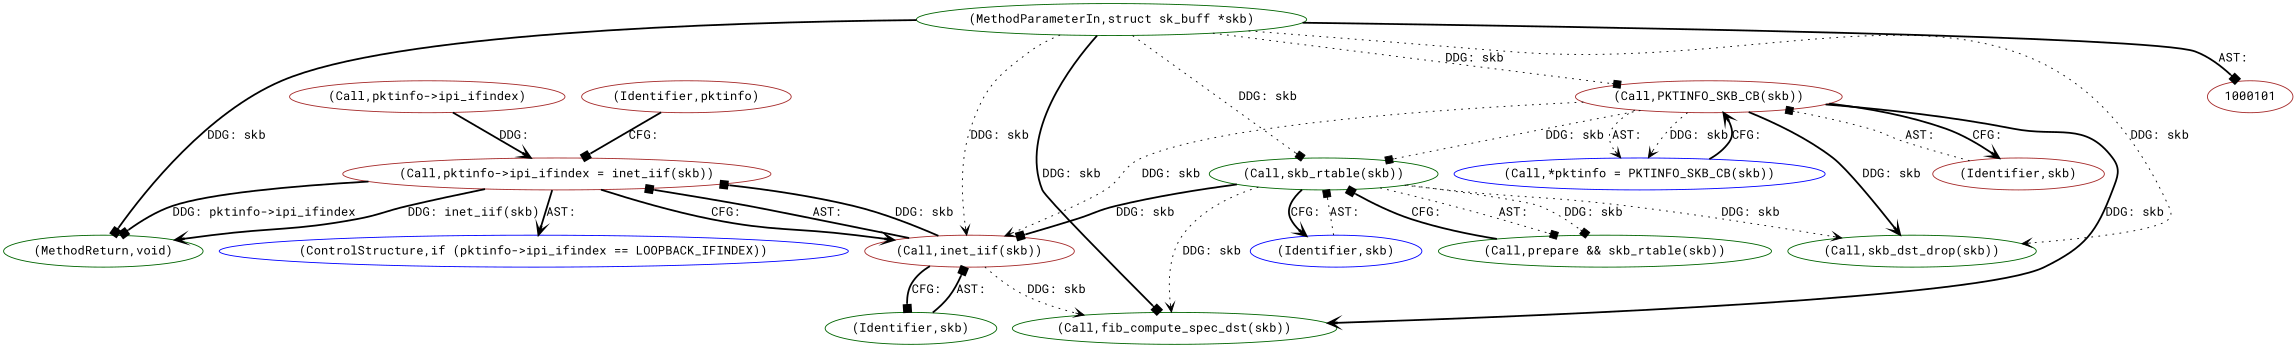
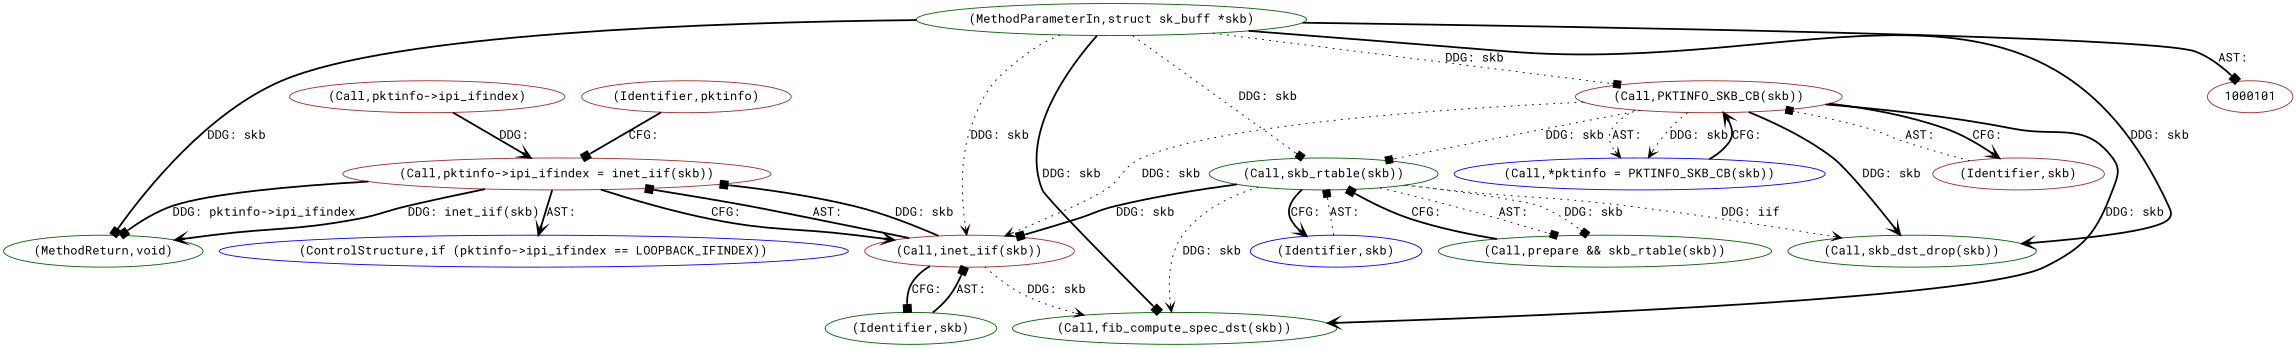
edge "(MethodParameterIn,struct sk_buff *skb)" -> "(Call,skb_dst_drop(skb))": style dotted -> bold
edge "(Call,skb_rtable(skb))" -> "(Call,skb_dst_drop(skb))": label "DDG: skb" -> "DDG: iif"
